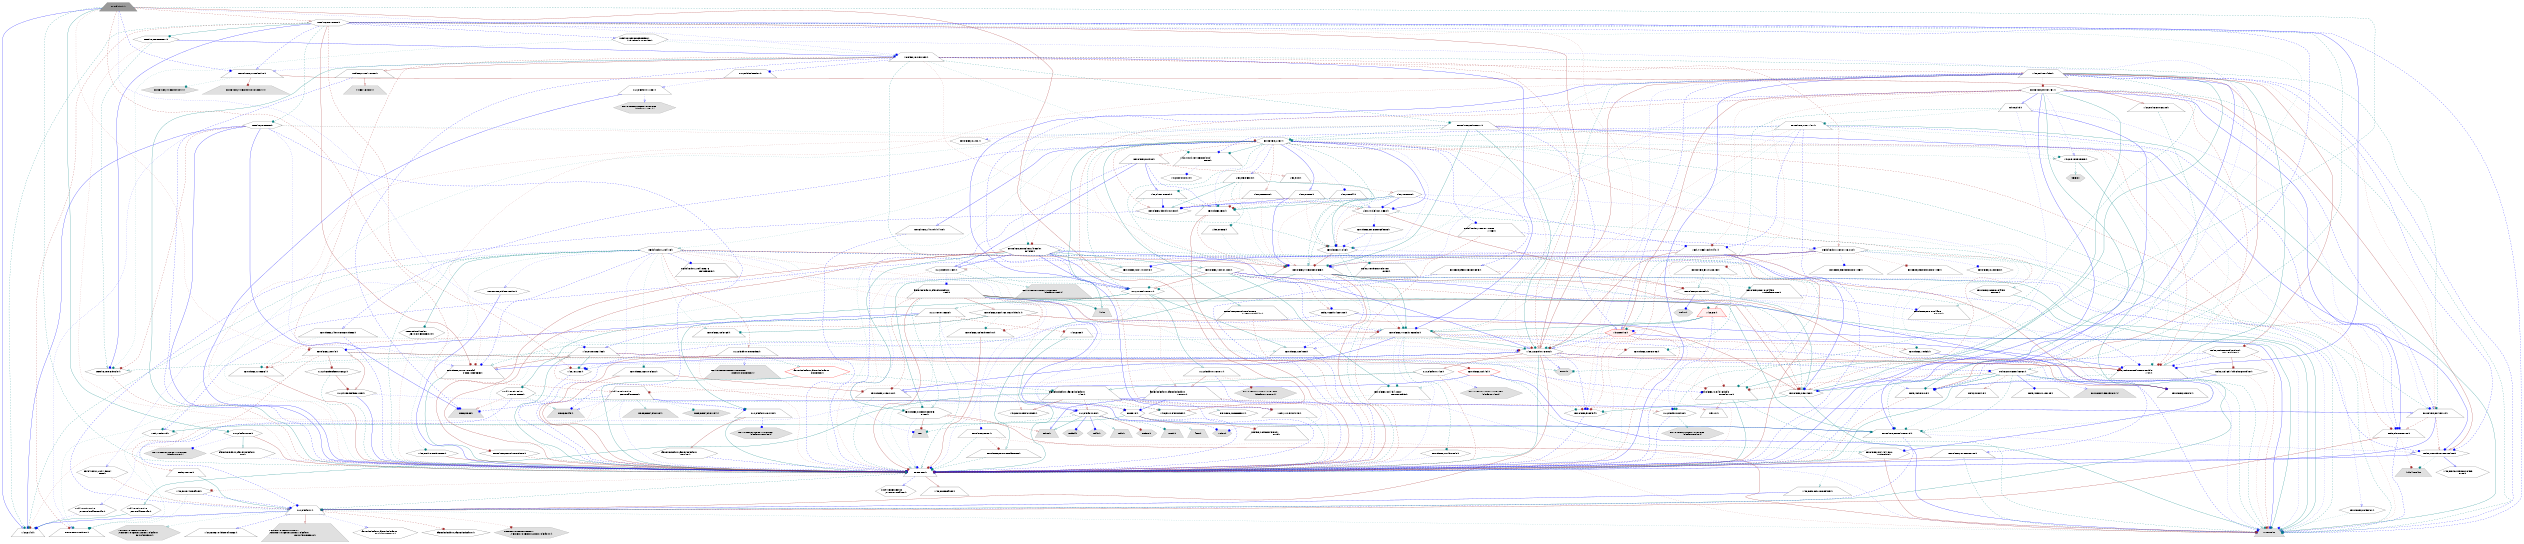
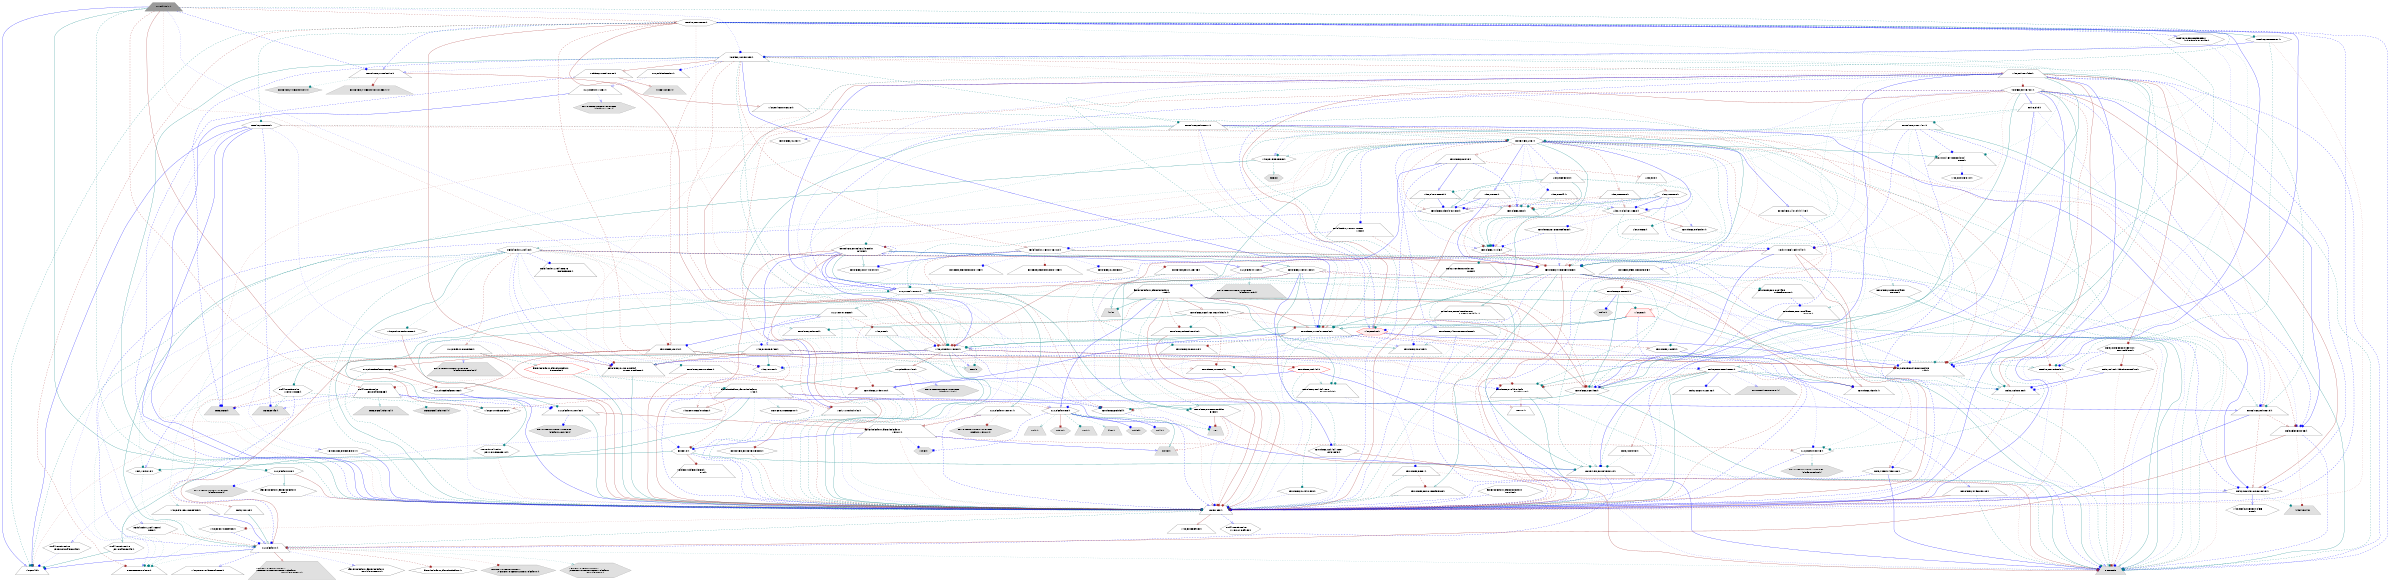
node "Containers/StringView.h": label "Containers/StringView.h" -> "UObject/StringView.h"
edge "Algo/Impl/BinaryHeap.h" -> "Templates/TypeHash.h": now "Algo/Impl/BinaryHeap.h" -> "Templates/Projection.h"
edge "HAL/PlatformAtomics.h" -> "GenericPlatform/GenericPlatform Atomics.h": now "HAL/PlatformAtomics.h" -> "GenericPlatform/GenericPlatform Memory.h"
